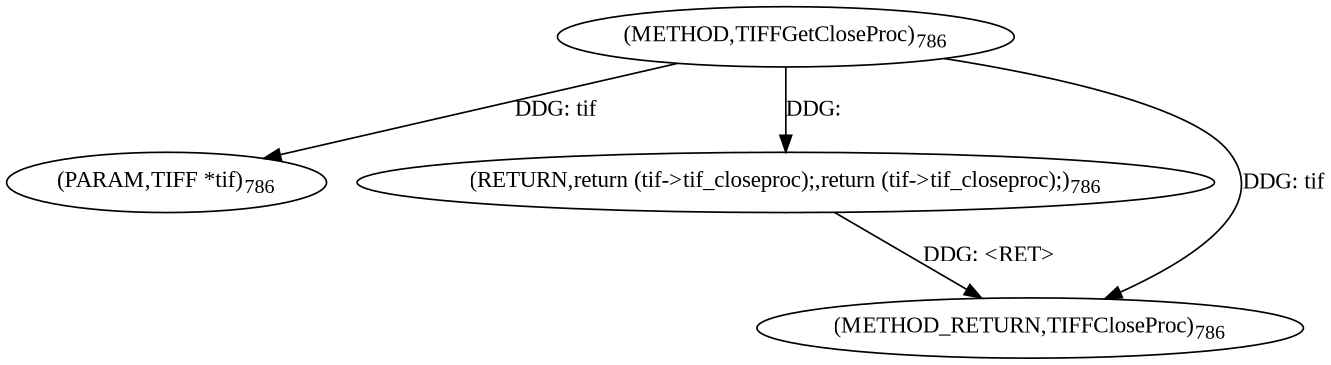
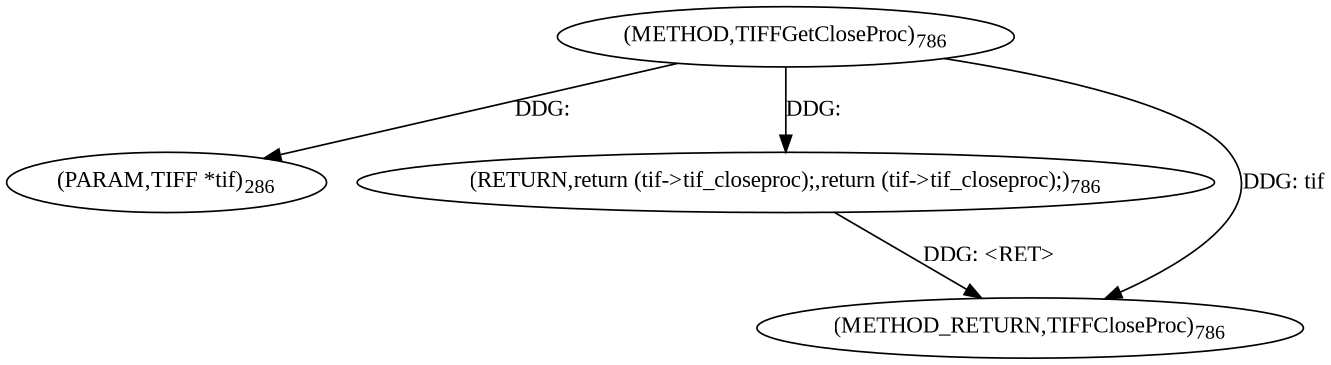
edge "(METHOD,TIFFGetCloseProc)" -> "(PARAM,TIFF *tif)": label "DDG: tif" -> "DDG: "
node "(PARAM,TIFF *tif)": text "786" -> "286"
